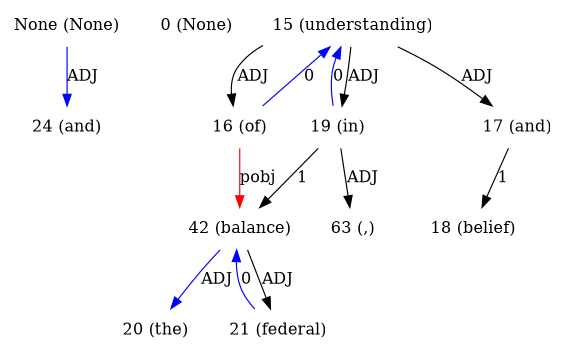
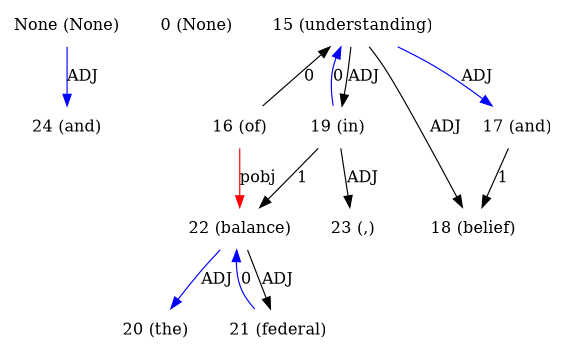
edge "15 (understanding)" -> "16 (of)": now "15 (understanding)" -> "18 (belief)"
edge "15 (understanding)" -> "17 (and)": color black -> blue
edge "16 (of)" -> "15 (understanding)": color blue -> black
node "42 (balance)": label "42 (balance)" -> "22 (balance)"
node "63 (,)": label "63 (,)" -> "23 (,)"
